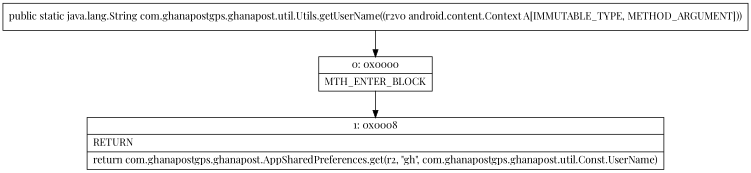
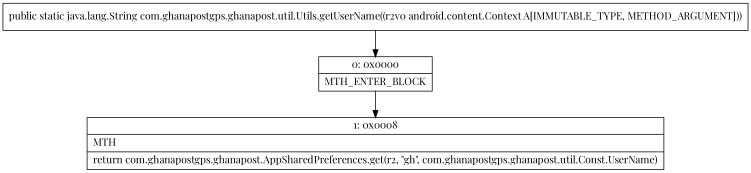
node "1: 0x0008": text "RETURN" -> "MTH"
